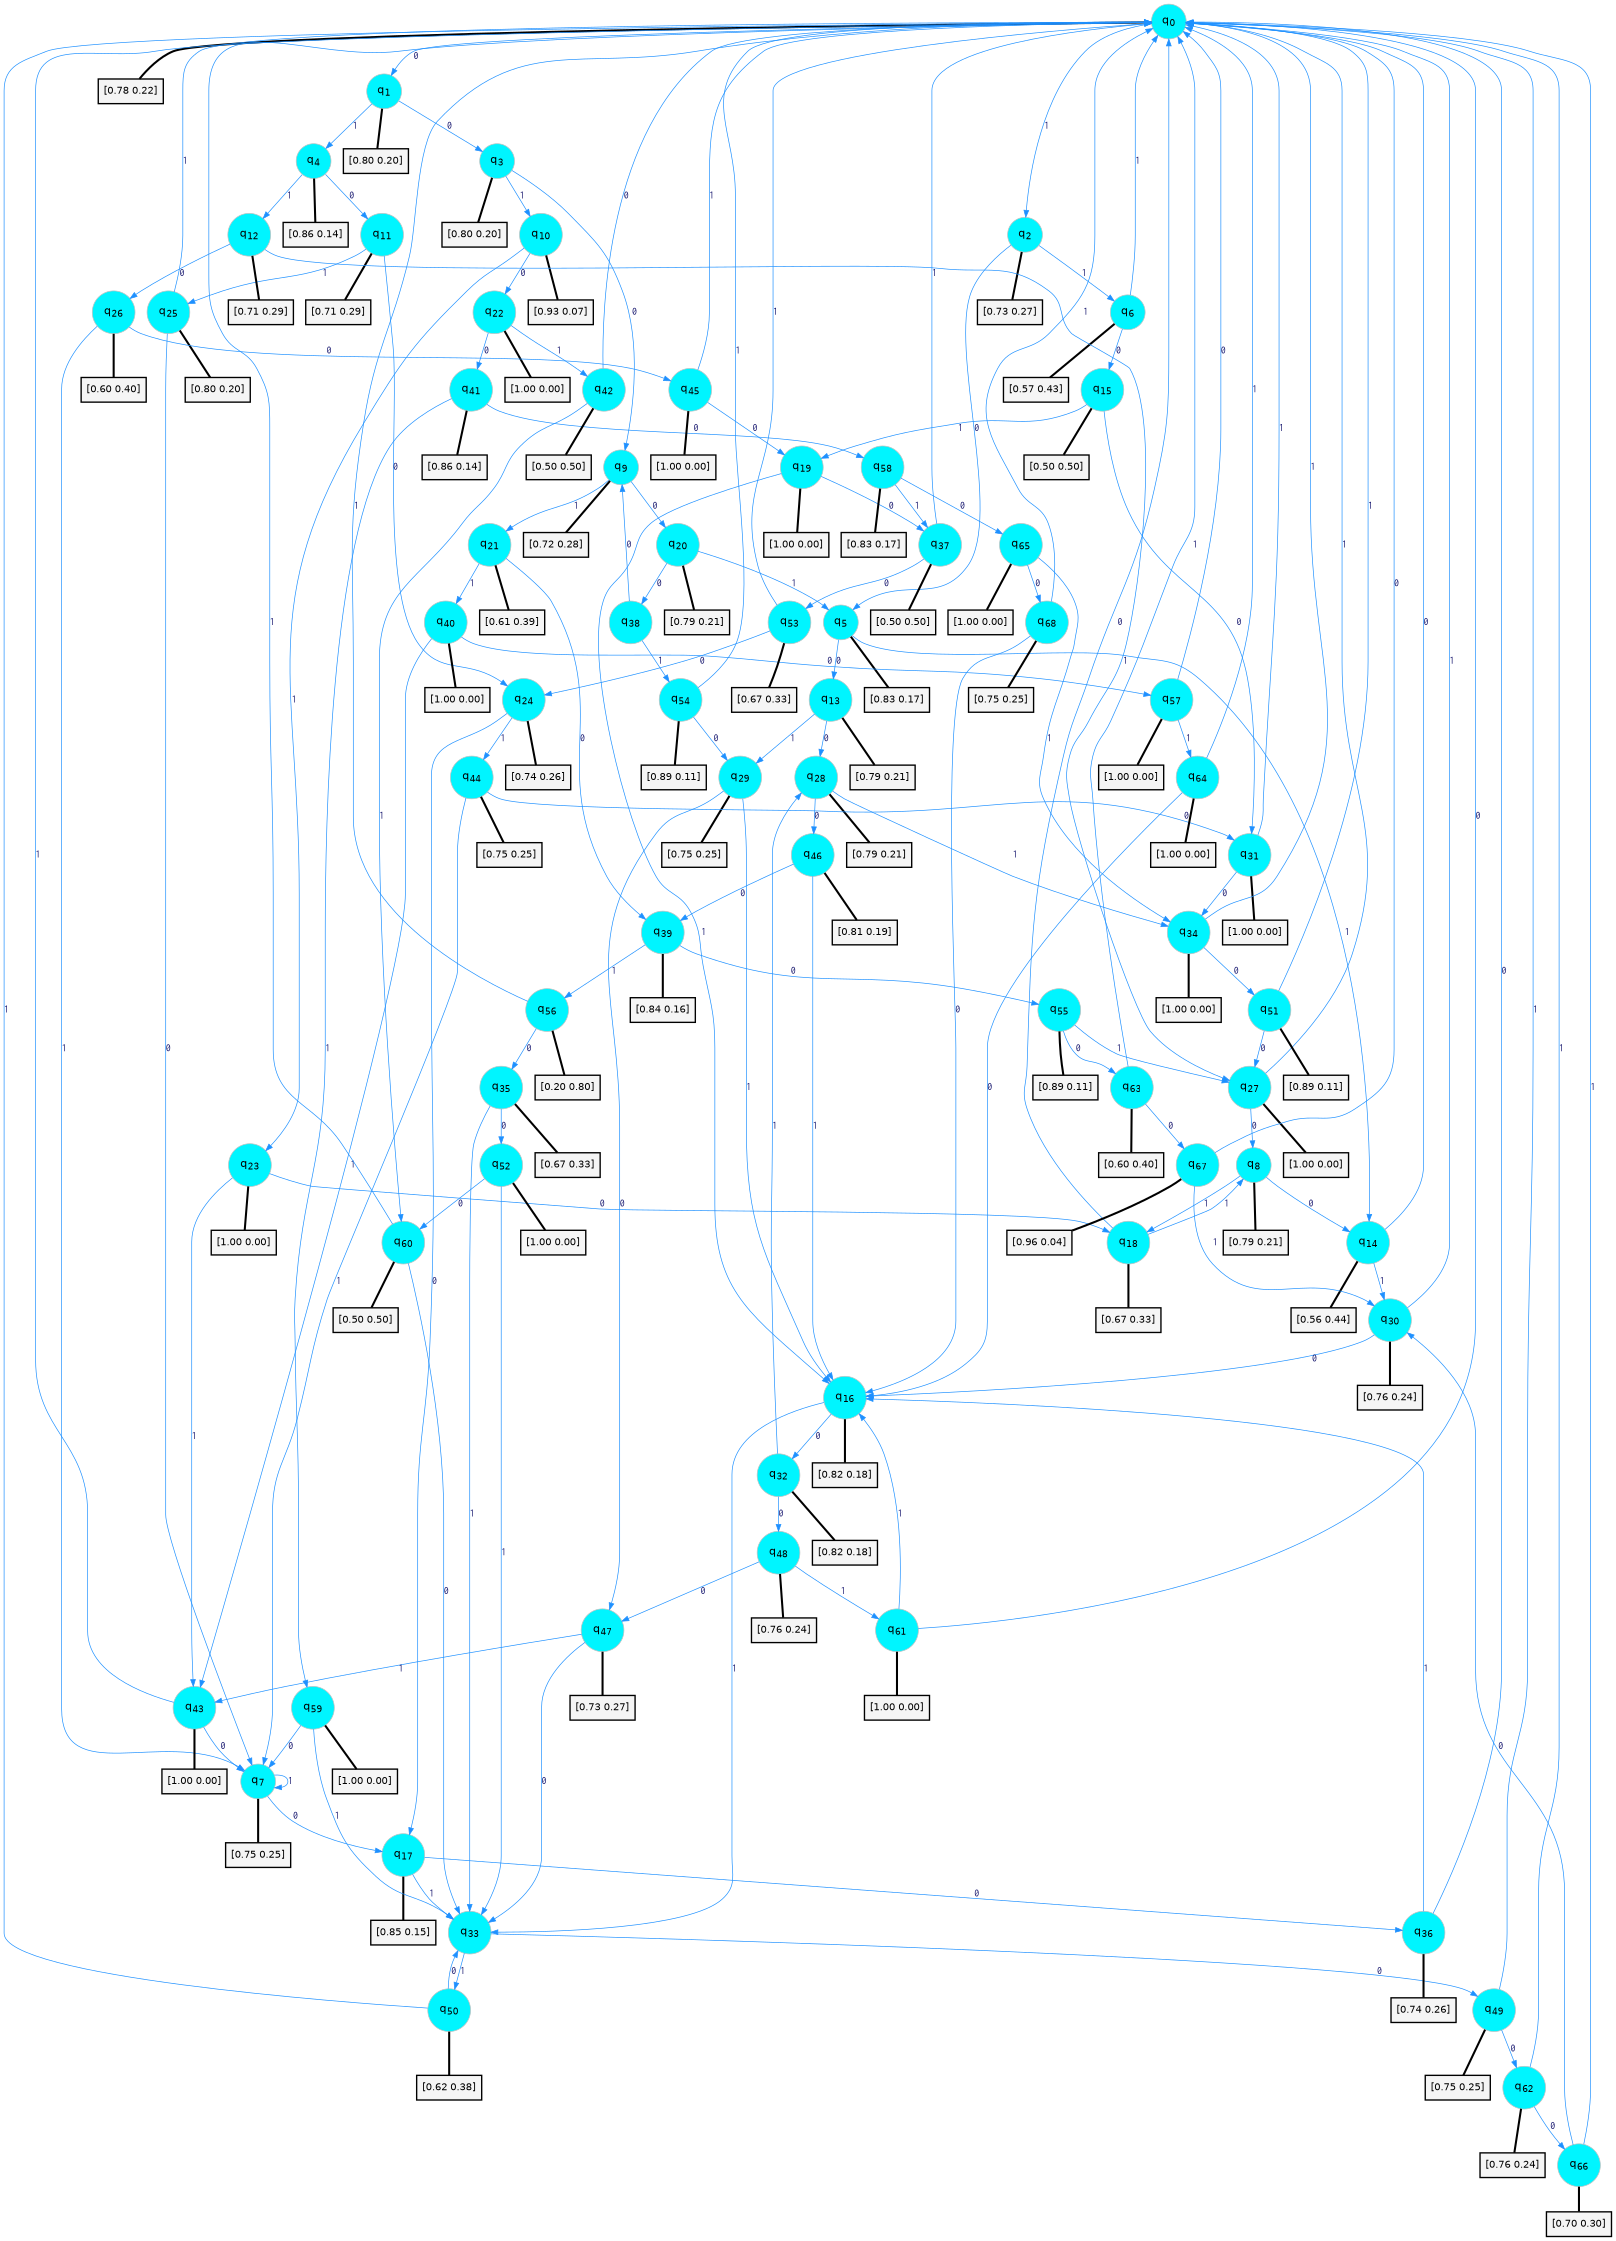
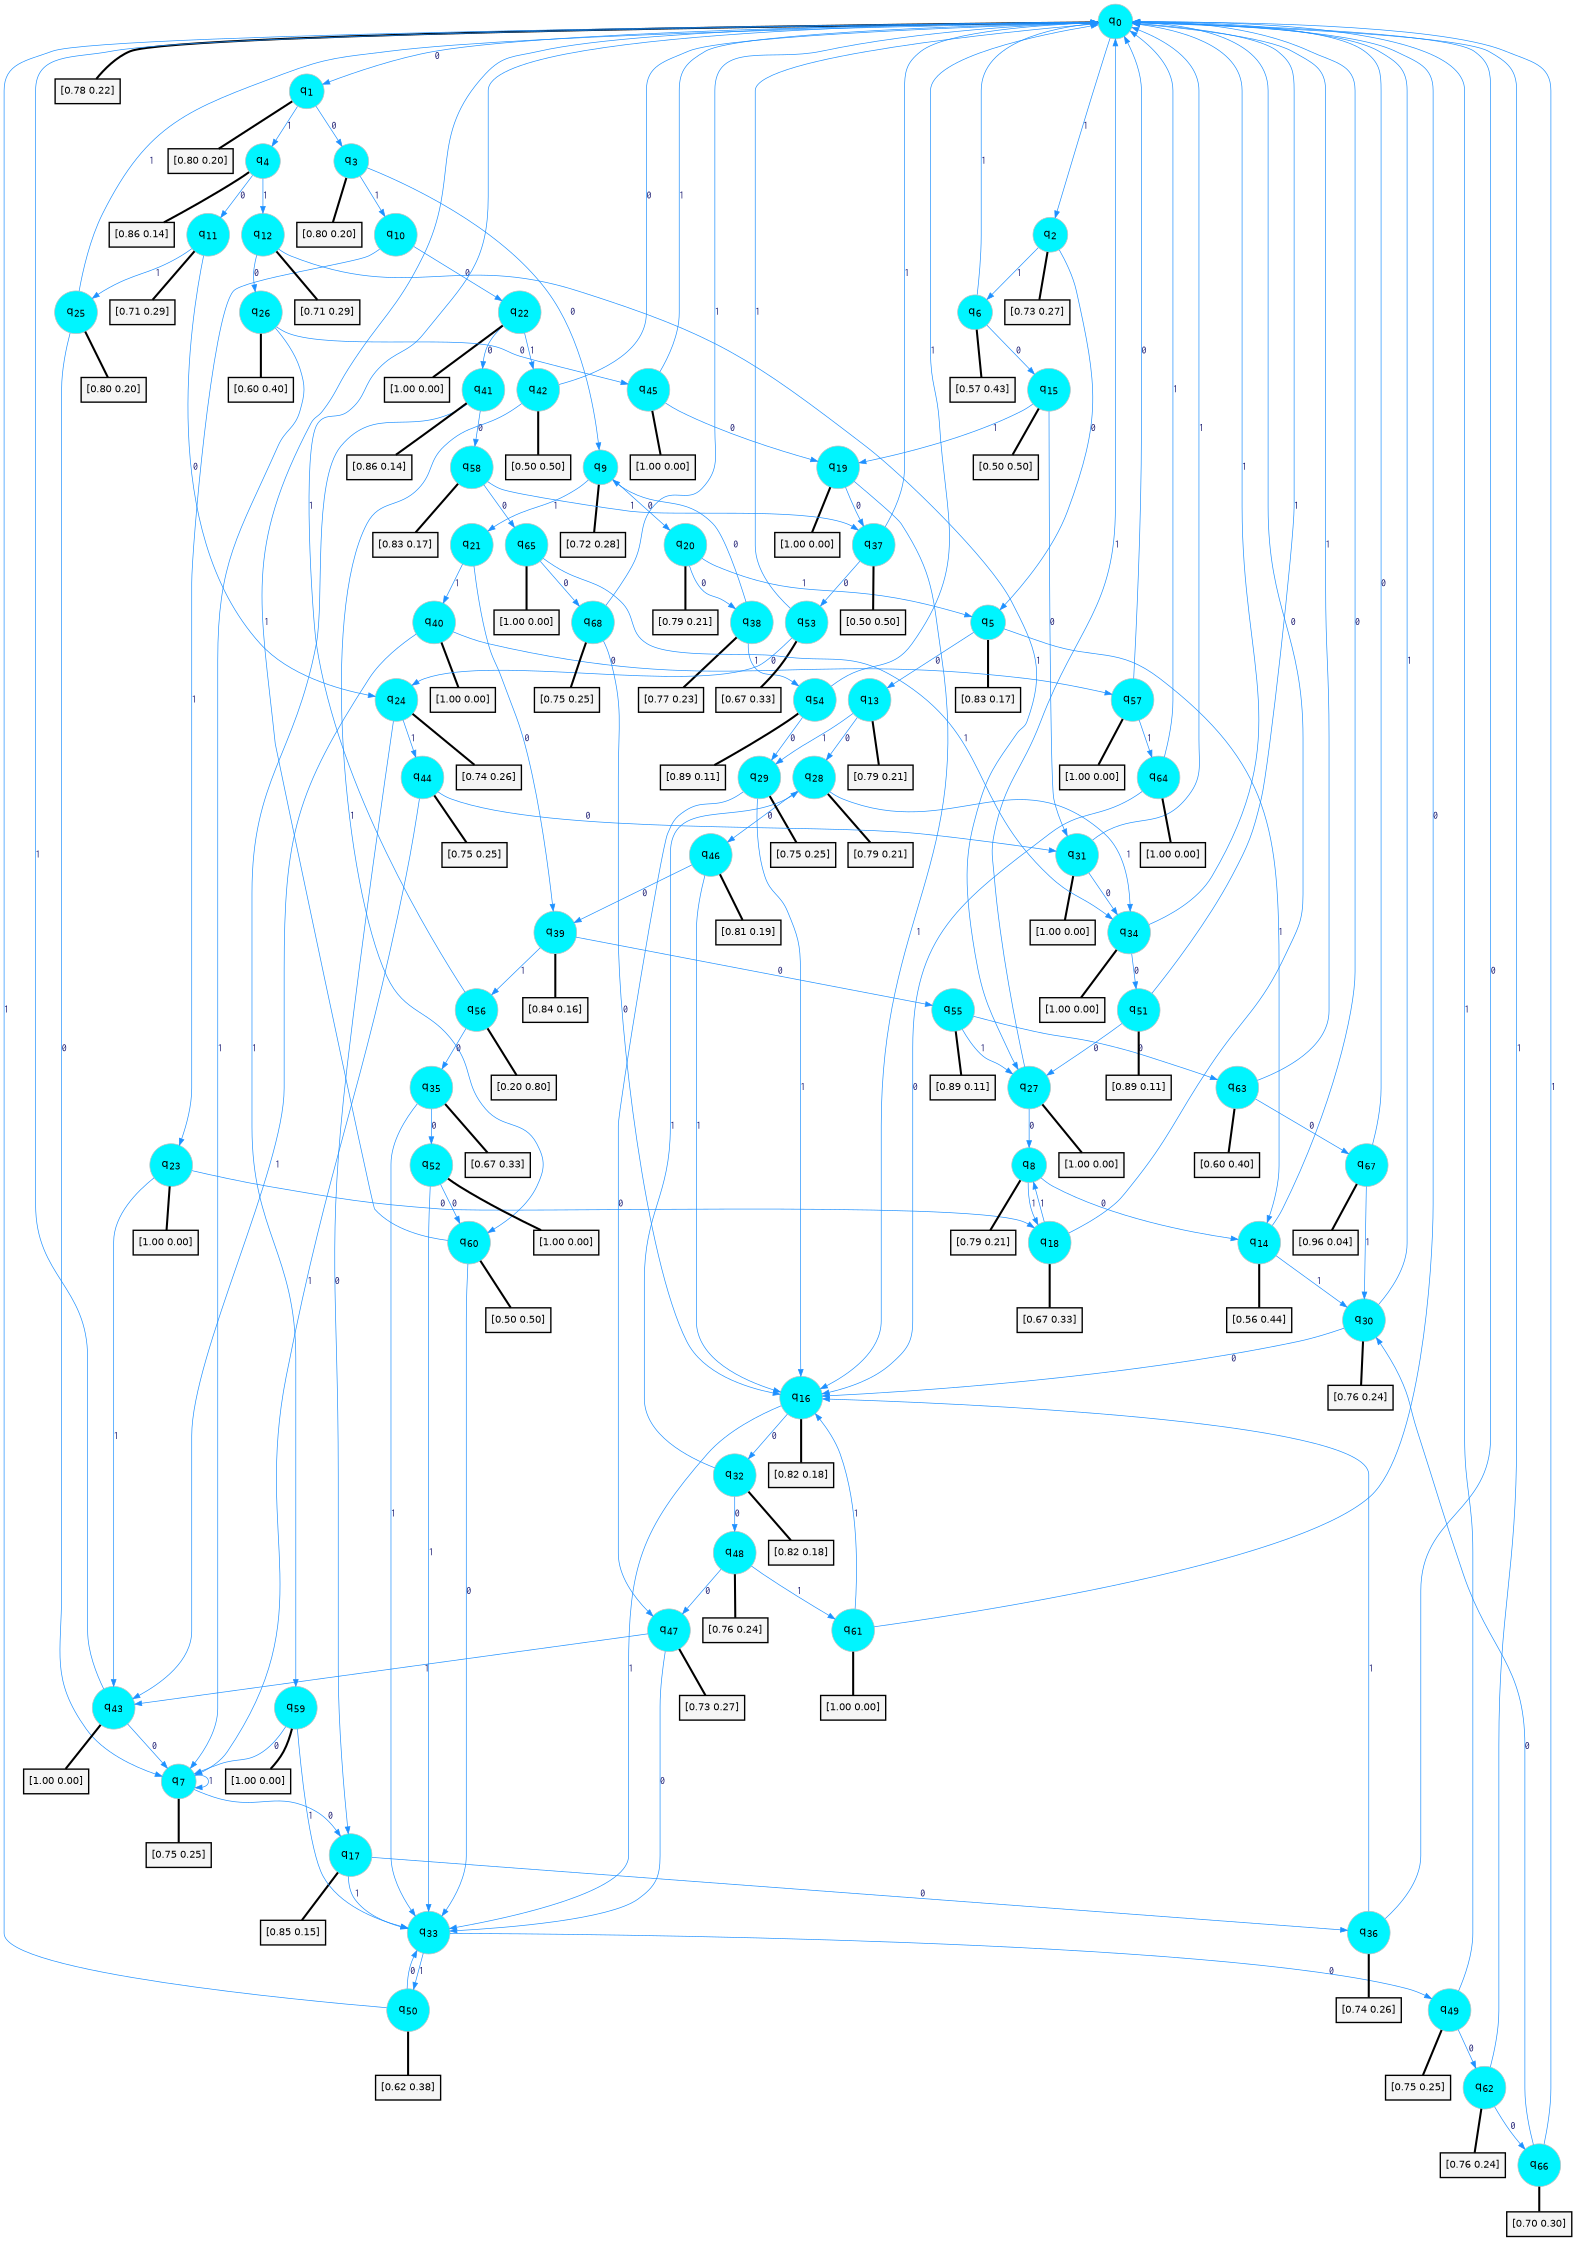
node "[0.93 0.07]": removed
node "[0.61 0.39]": removed
node "[0.77 0.23]": added
